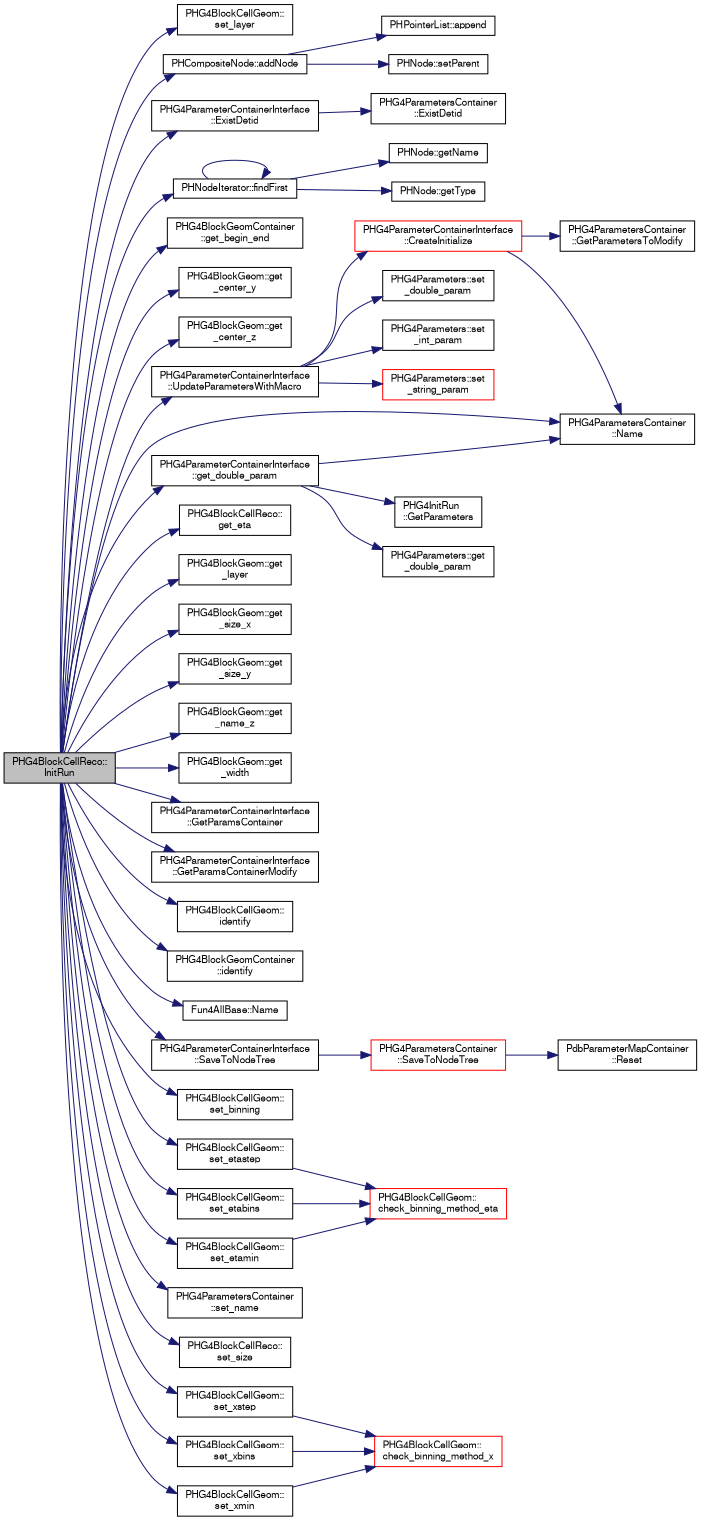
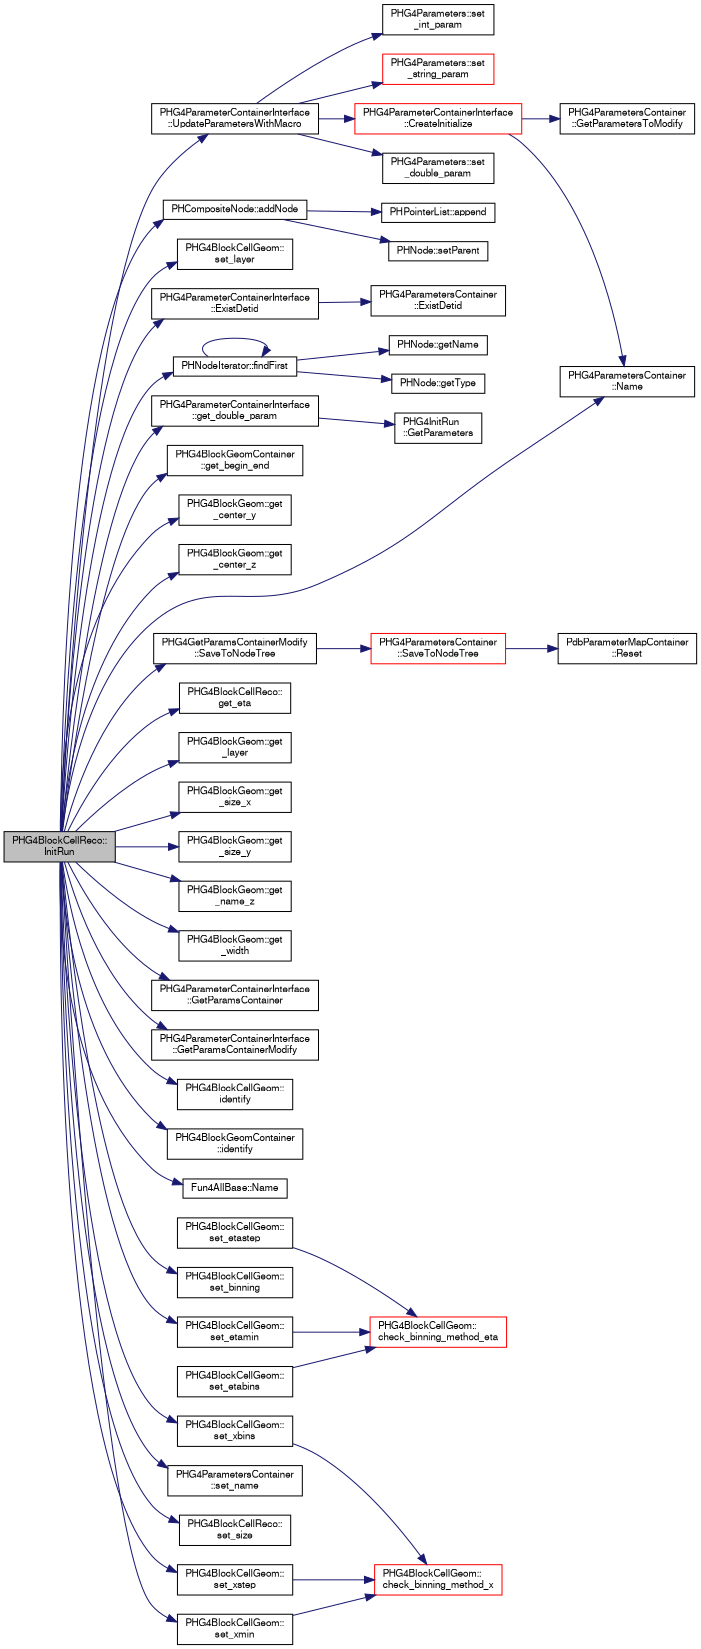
edge "PHG4ParameterContainerInterface ::get_double_param" -> "PHG4ParametersContainer ::Name": removed
node "PHG4Parameters::get _double_param": removed
edge "PHG4BlockCellReco:: InitRun" -> "PHG4BlockCellGeom:: set_etastep": removed
edge "PHG4BlockCellReco:: InitRun" -> "PHG4BlockCellGeom:: set_etabins": removed
node "PHG4ParameterContainerInterface ::SaveToNodeTree": label "PHG4ParameterContainerInterface ::SaveToNodeTree" -> "PHG4GetParamsContainerModify ::SaveToNodeTree"
